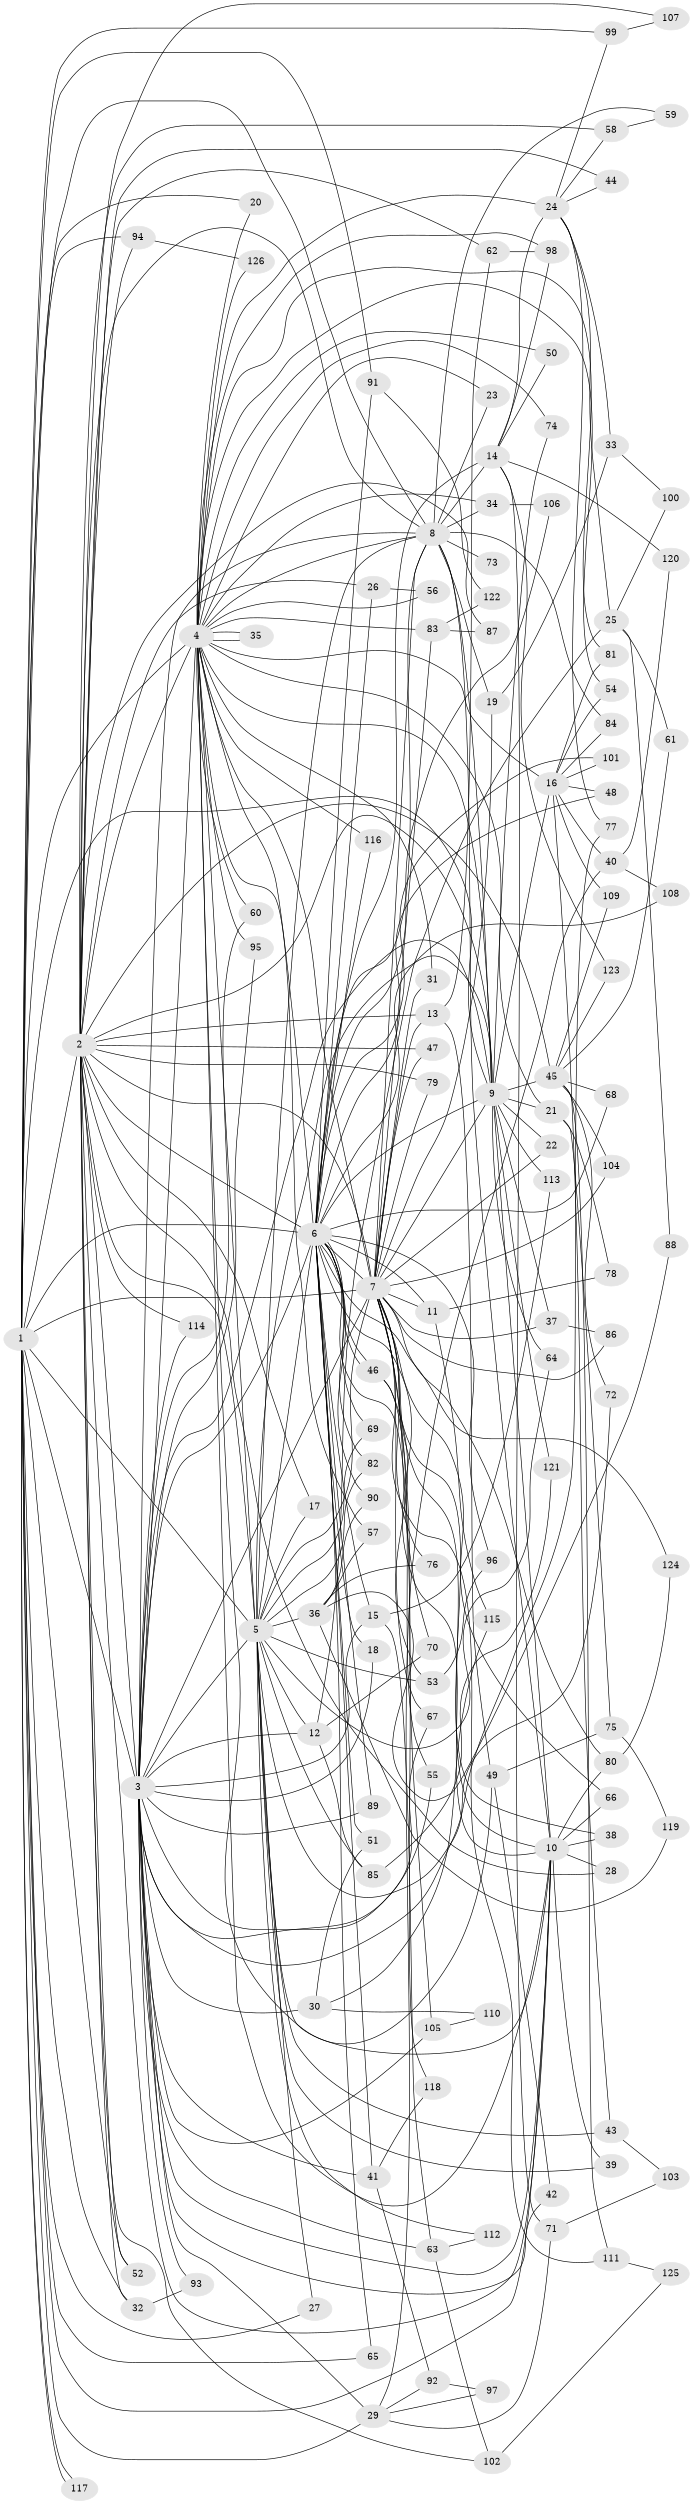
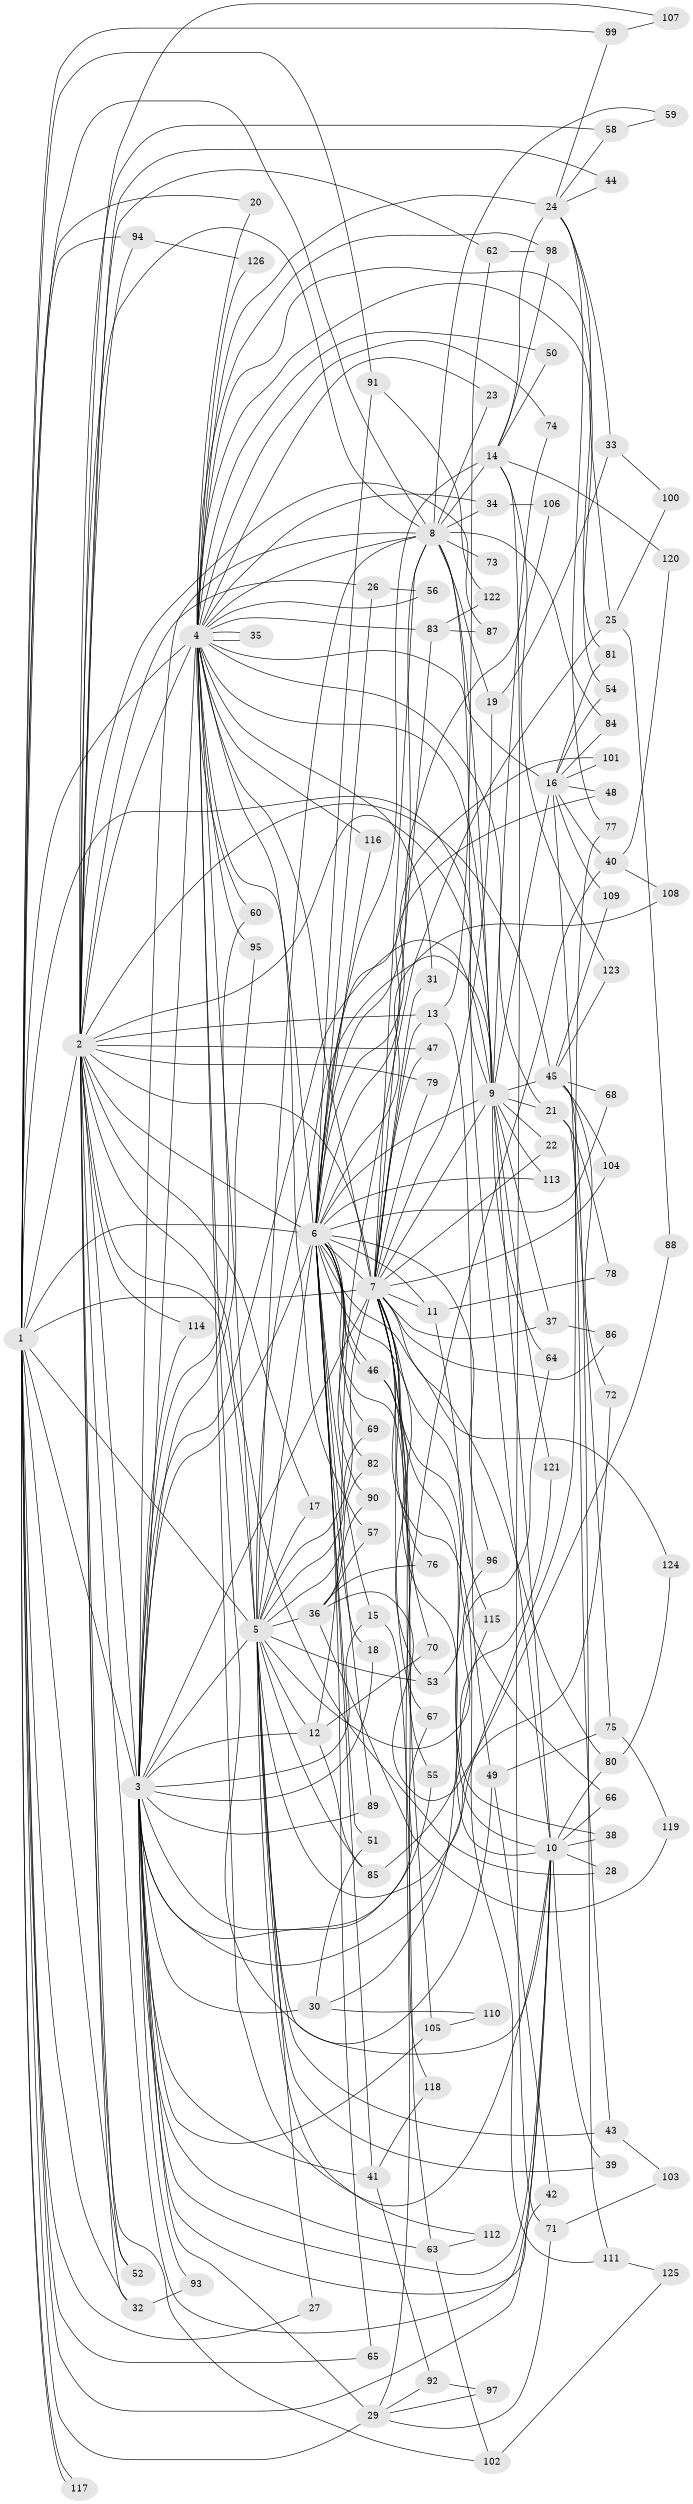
node "61": removed
edge "113" -- "15": now "113" -- "6"
